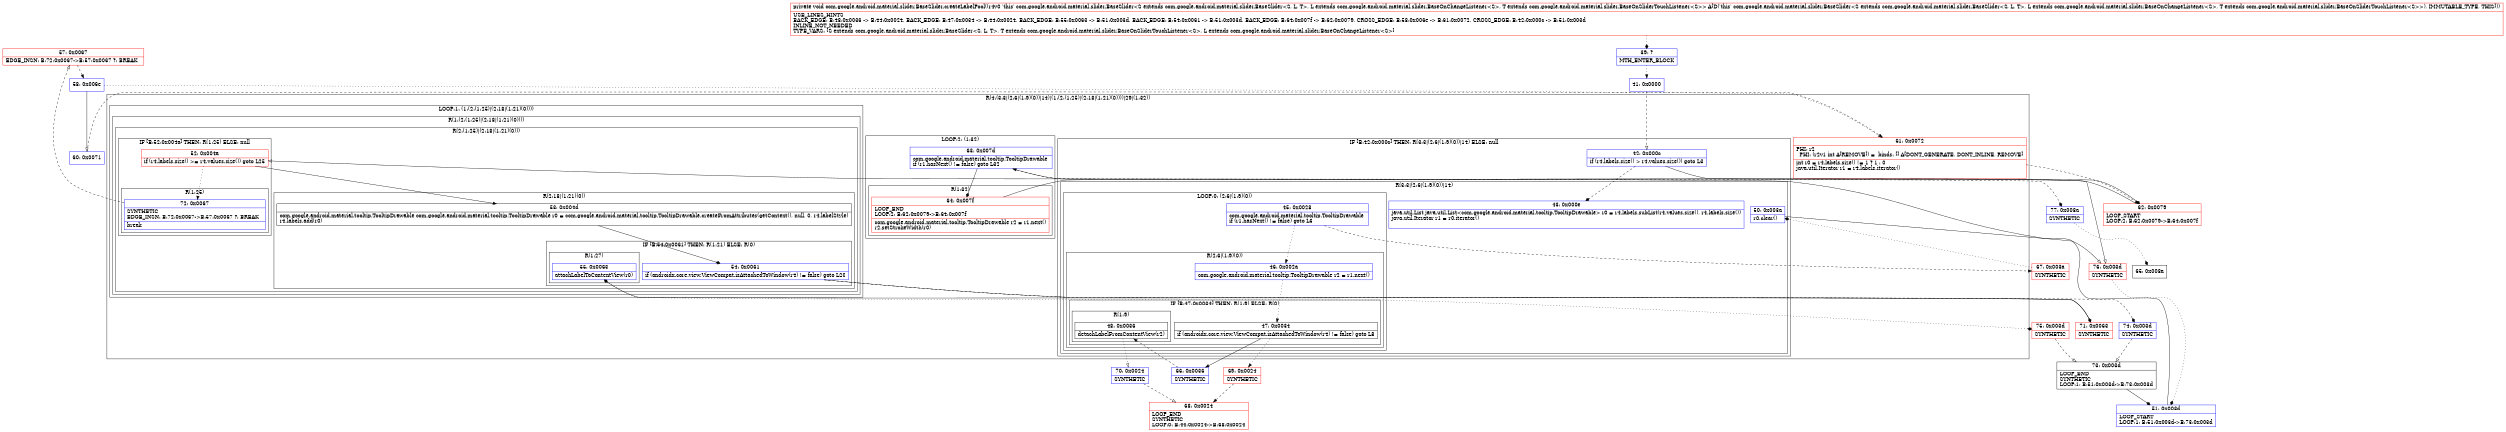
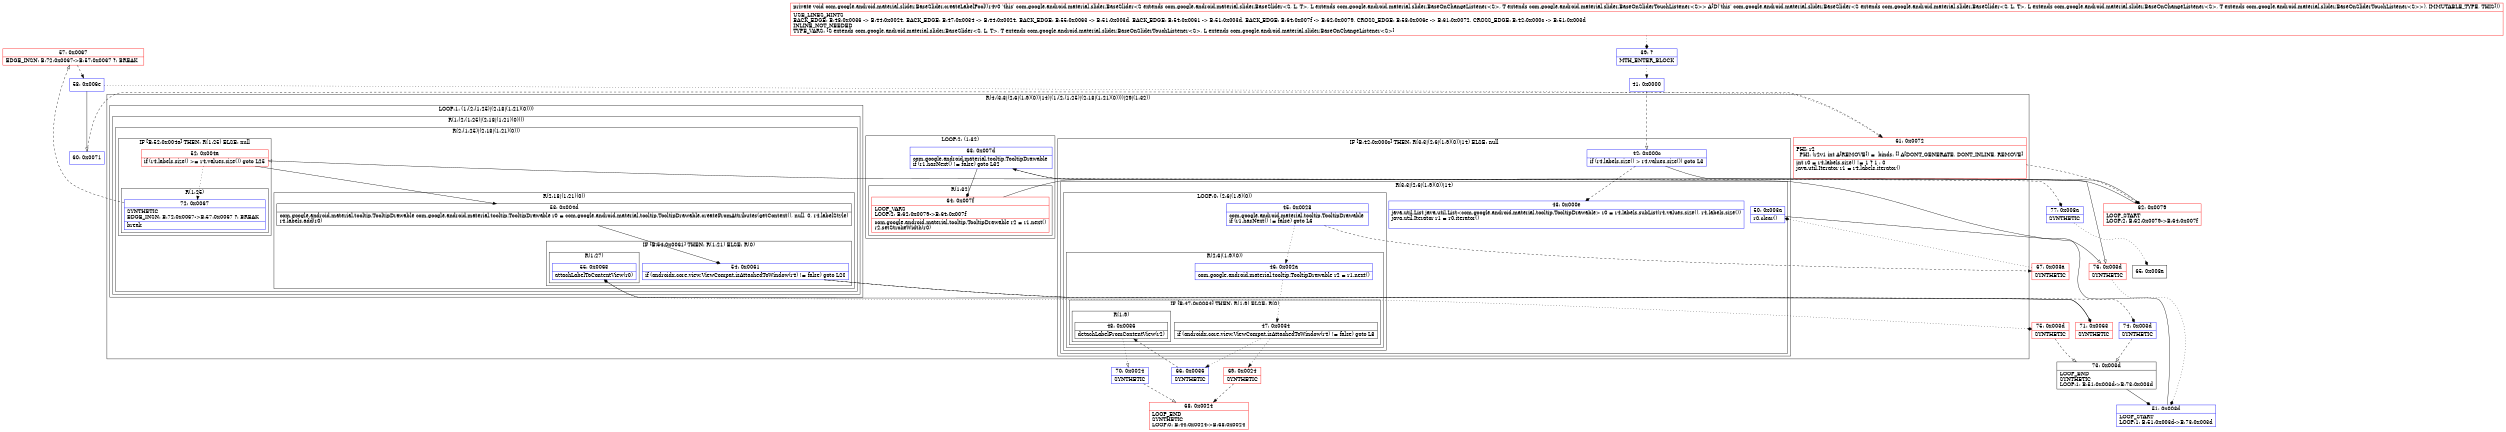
node "64: 0x007f": text "LOOP_END" -> "LOOP_VARS"
edge "47: 0x0034" -> "66: 0x0036": style solid -> dotted
